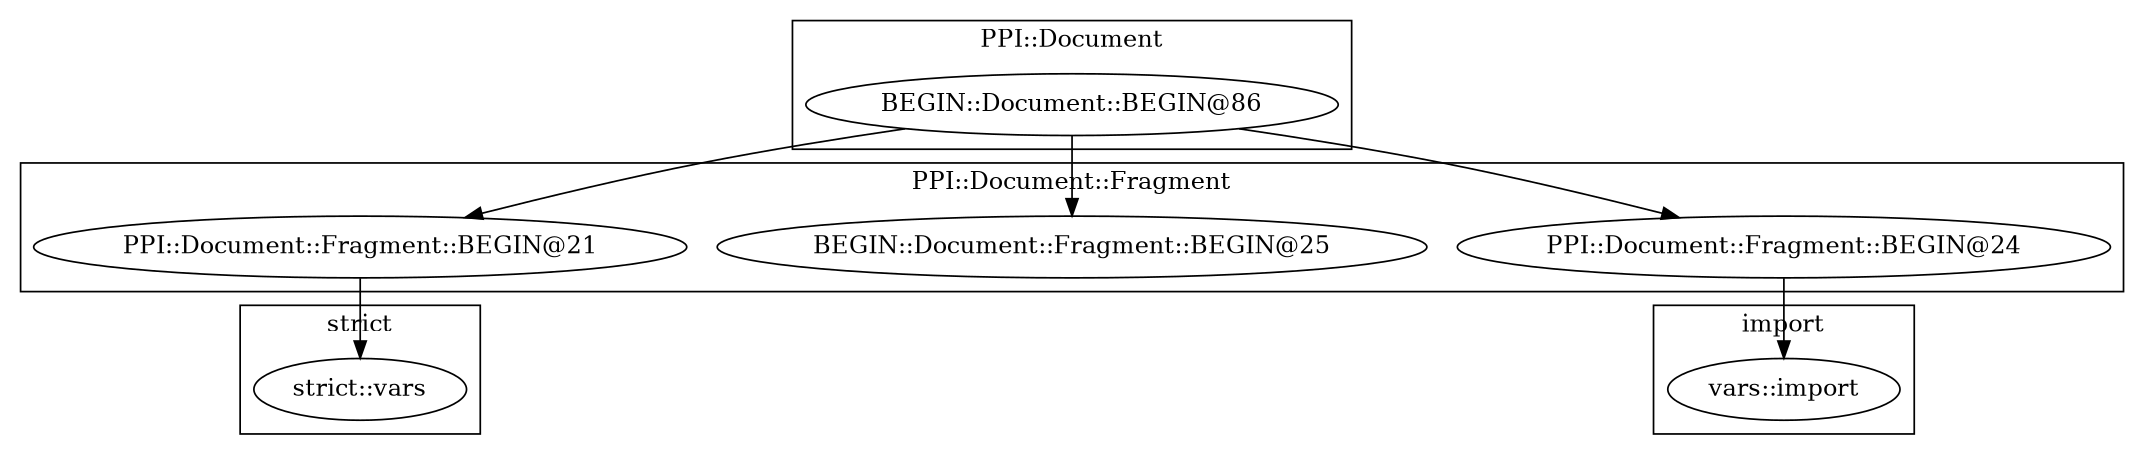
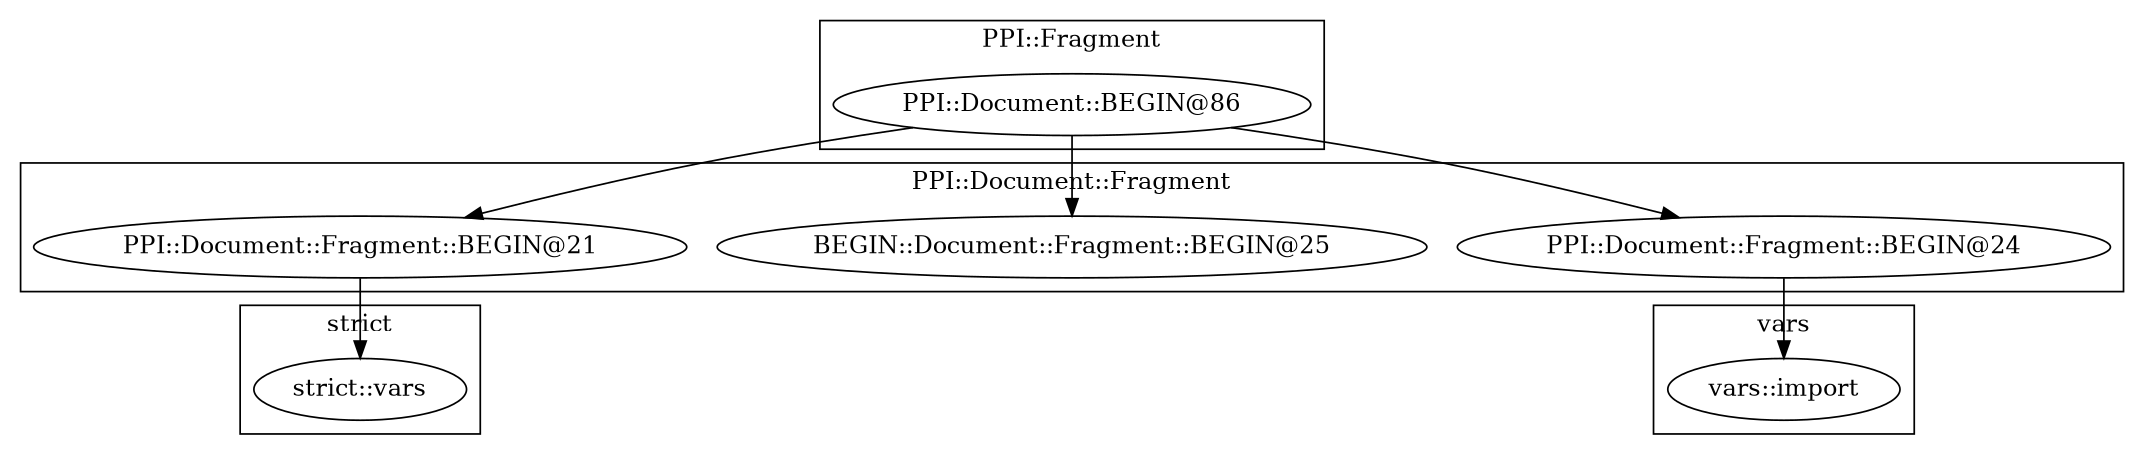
cluster "PPI::Document": label "PPI::Document" -> "PPI::Fragment"
node "BEGIN::Document::BEGIN@86": label "BEGIN::Document::BEGIN@86" -> "PPI::Document::BEGIN@86"
cluster "import": label "import" -> "vars"
